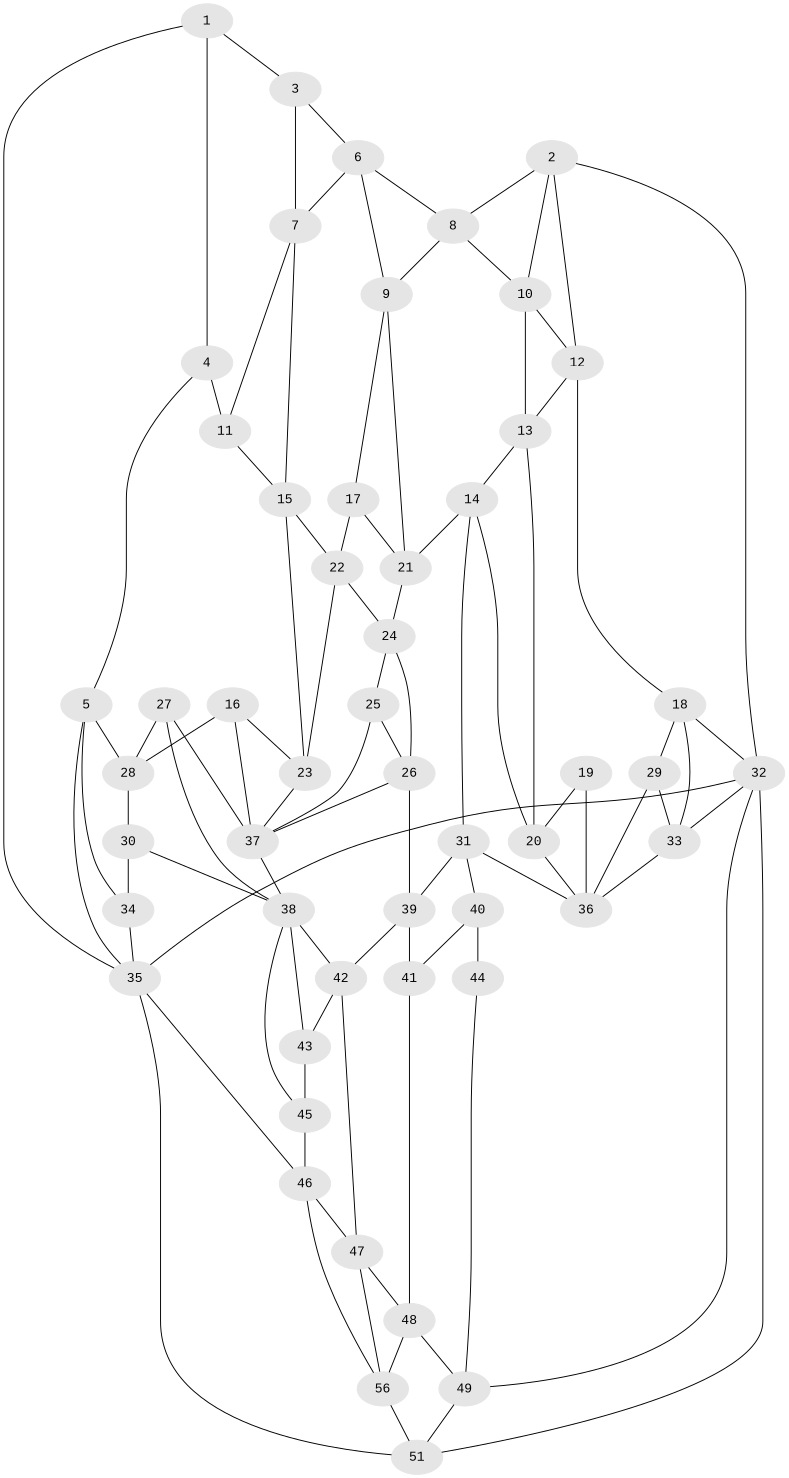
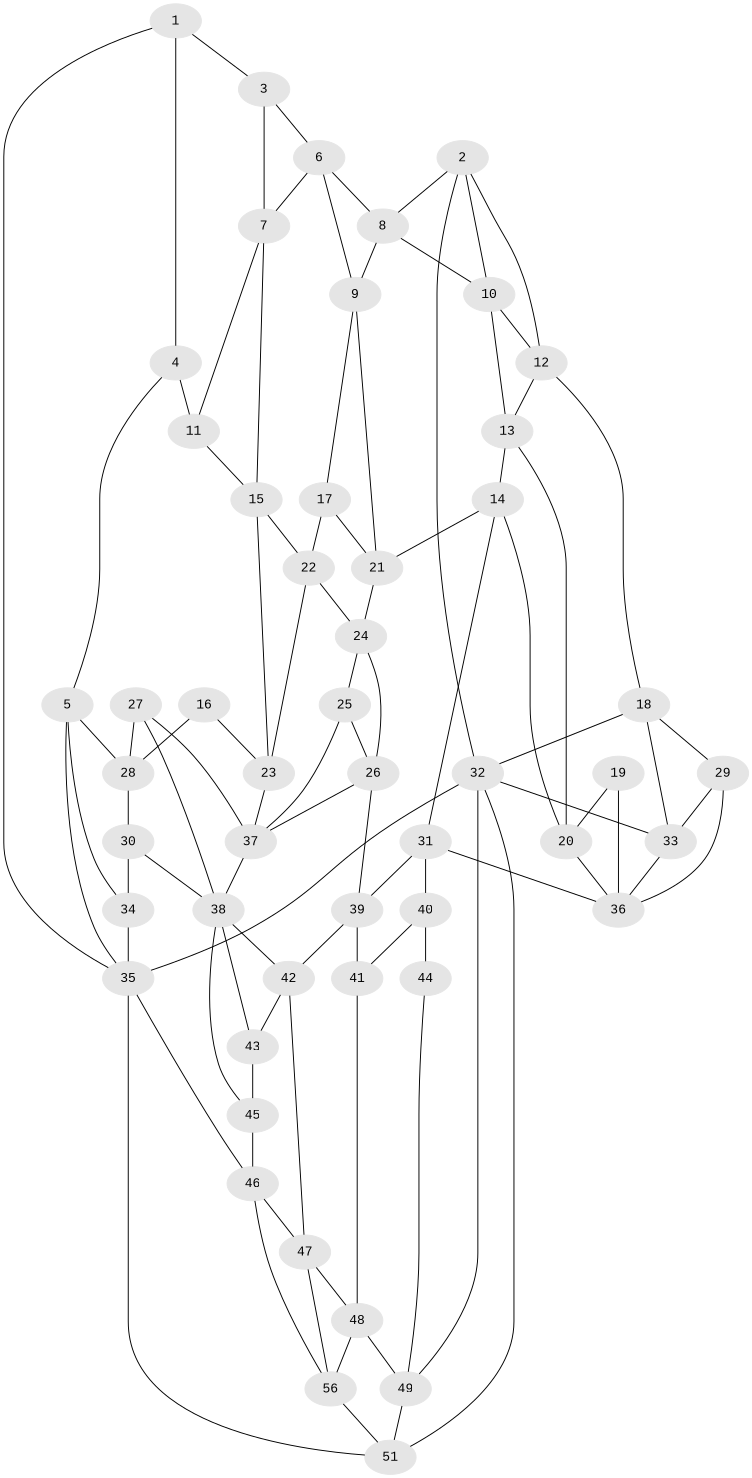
edge "16" -- "37": removed
